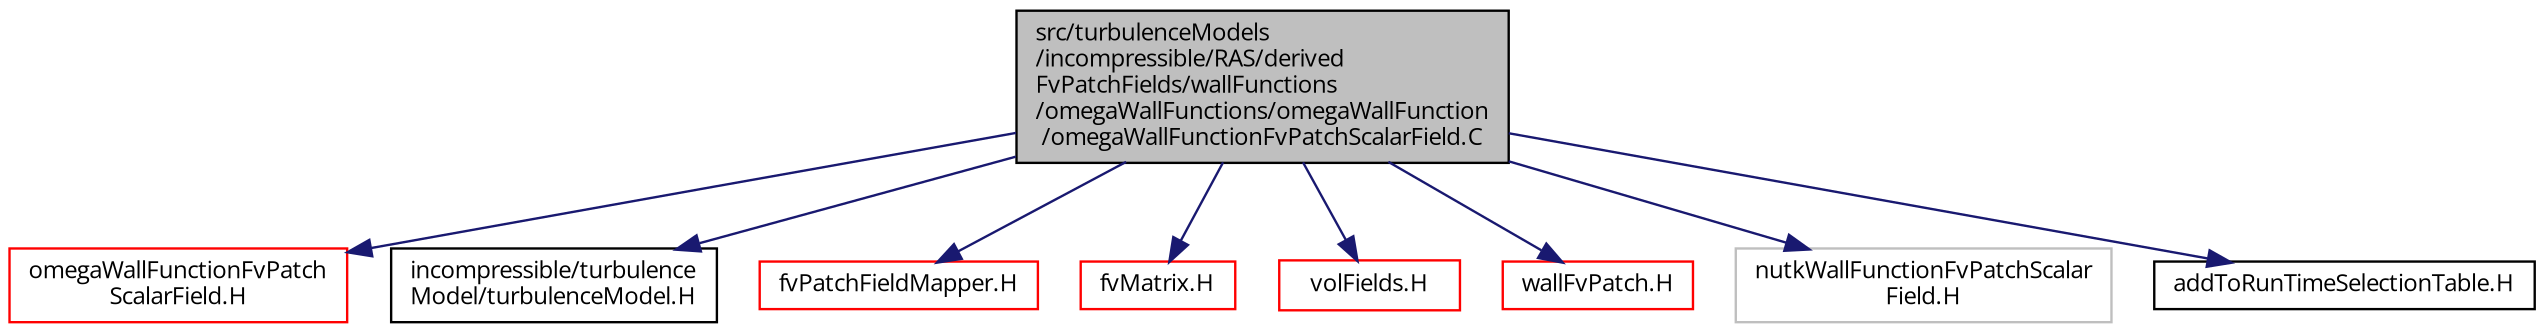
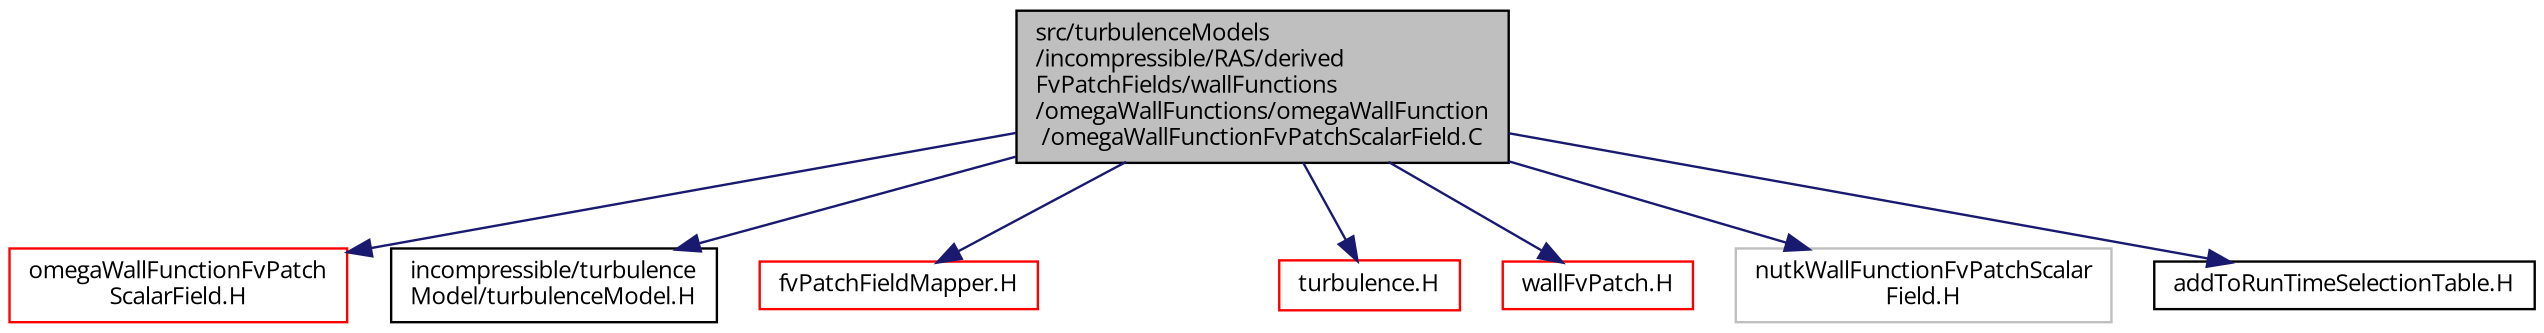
node "fvMatrix.H": removed
node "volFields.H": label "volFields.H" -> "turbulence.H"
